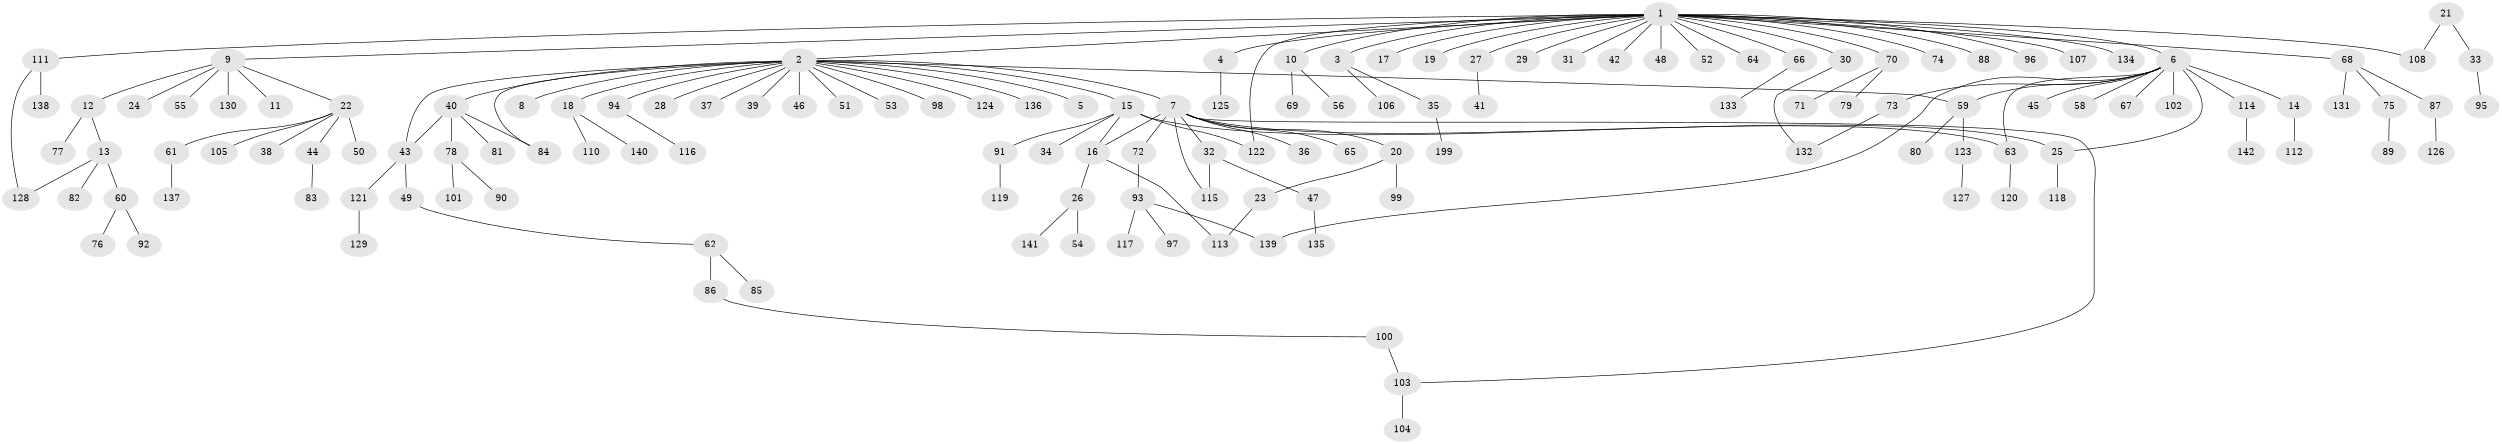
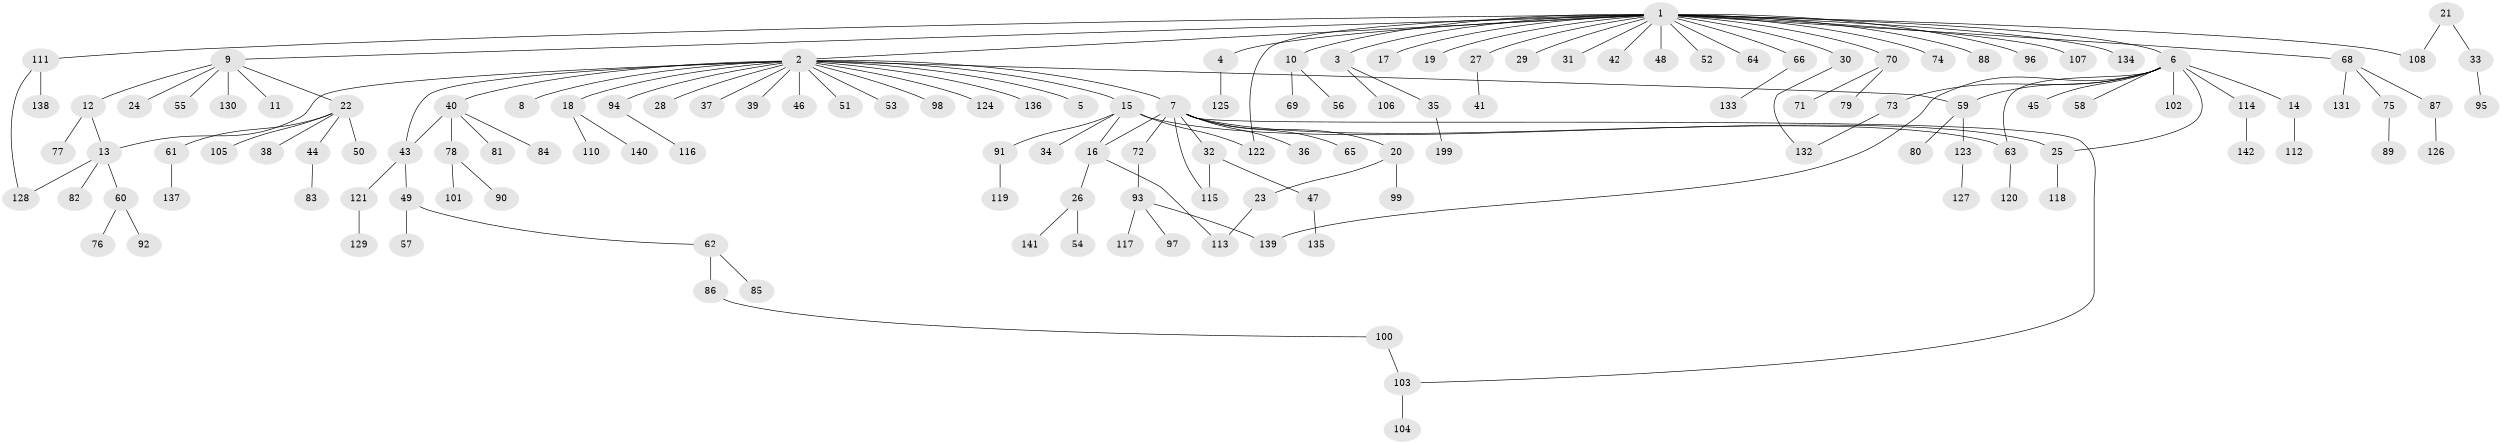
edge "2" -- "84": now "2" -- "13"
node "67": removed
node "57": added
